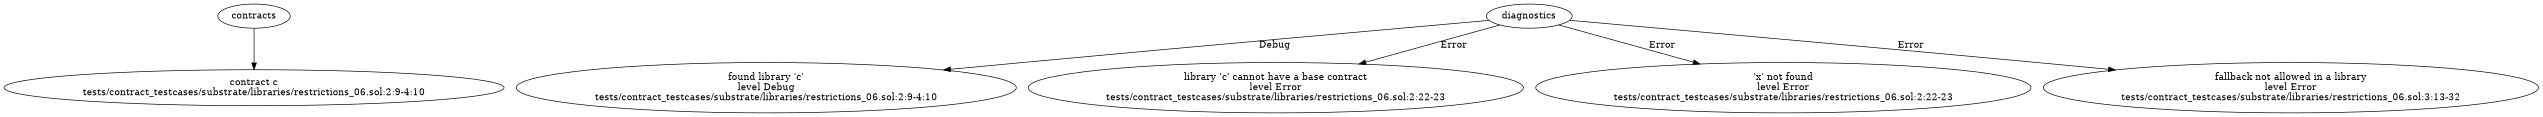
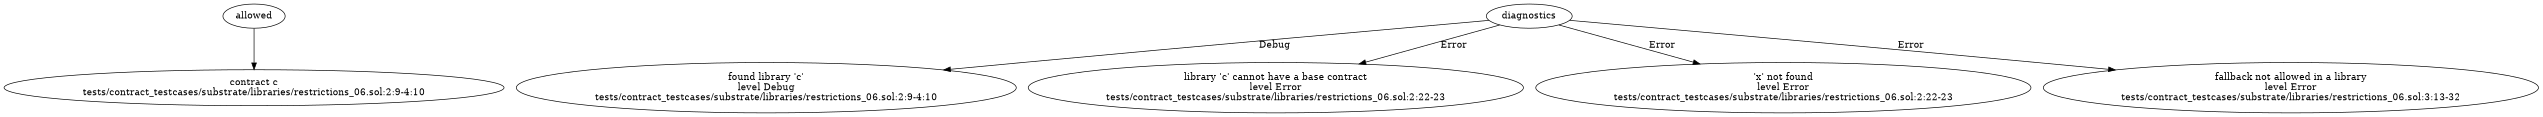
node "contracts": label "contracts" -> "allowed"
